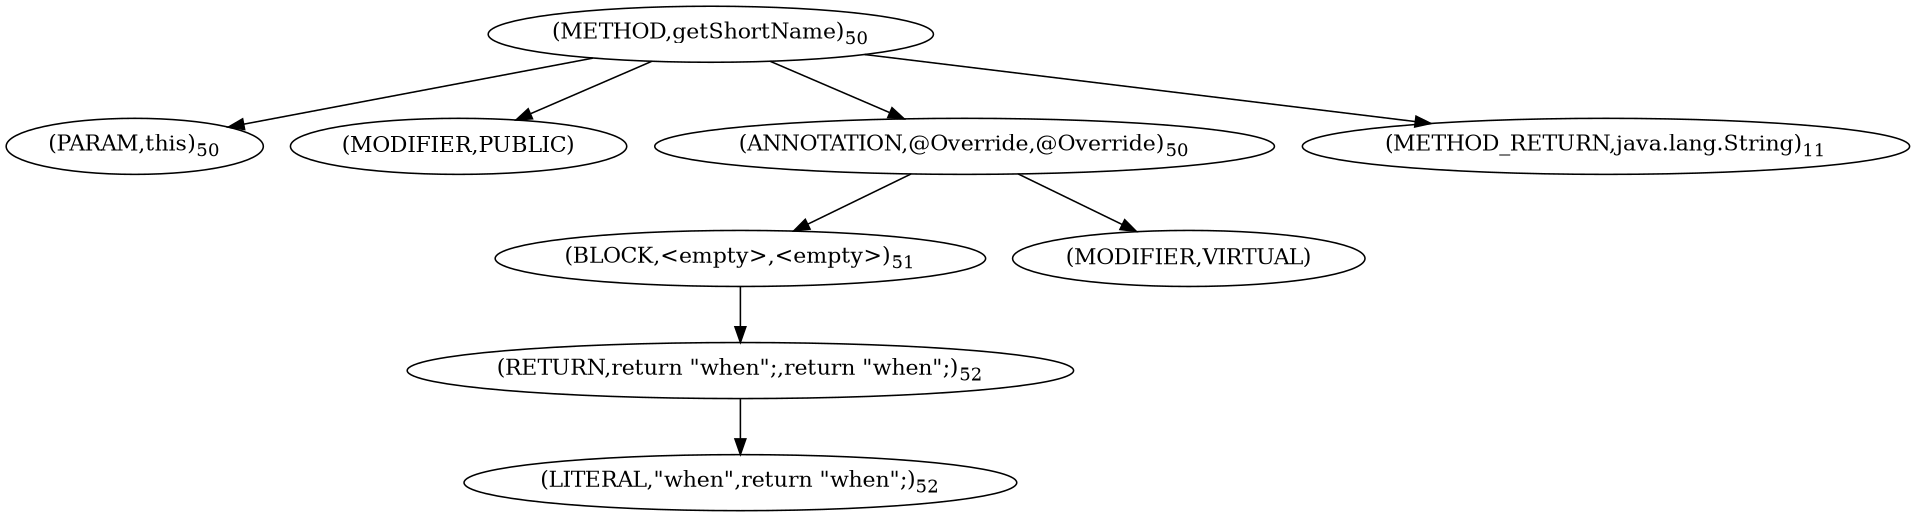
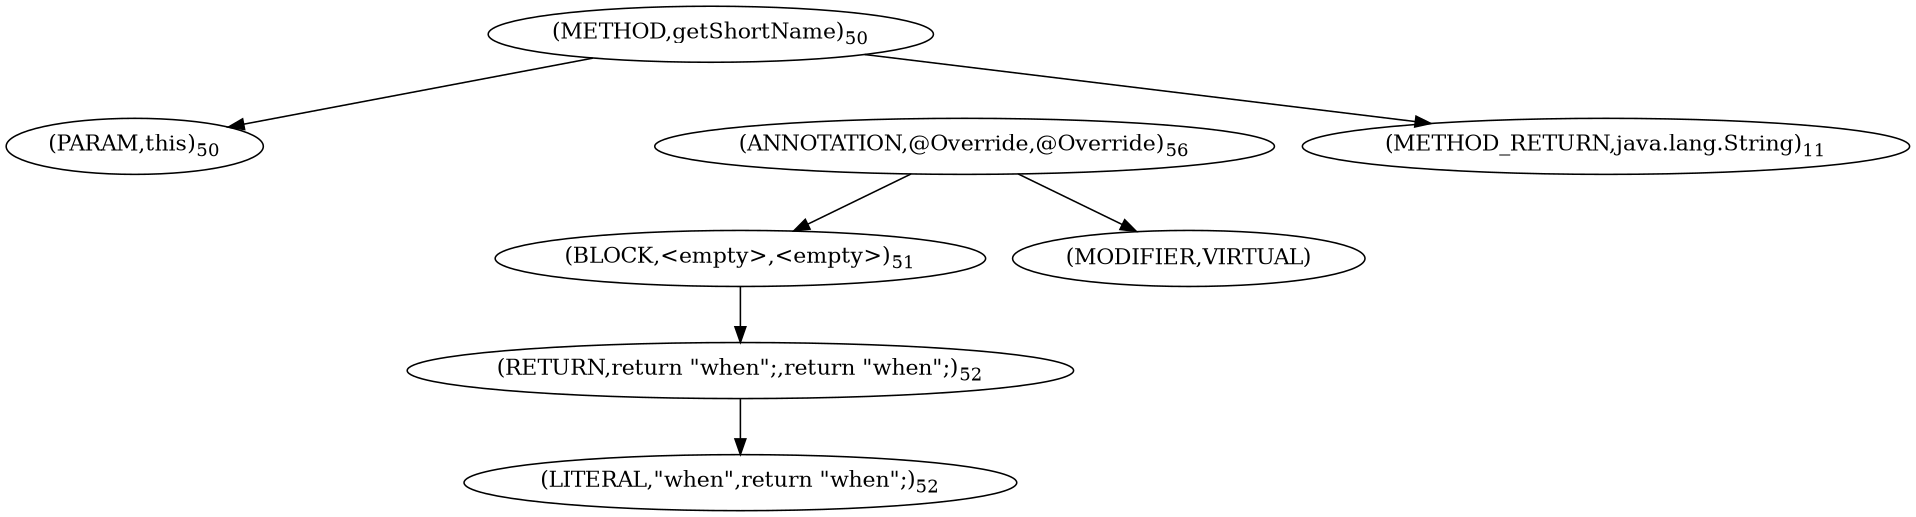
edge "(METHOD,getShortName)" -> "(ANNOTATION,@Override,@Override)": removed
node "(ANNOTATION,@Override,@Override)": text "50" -> "56"
node "(MODIFIER,PUBLIC)": removed
